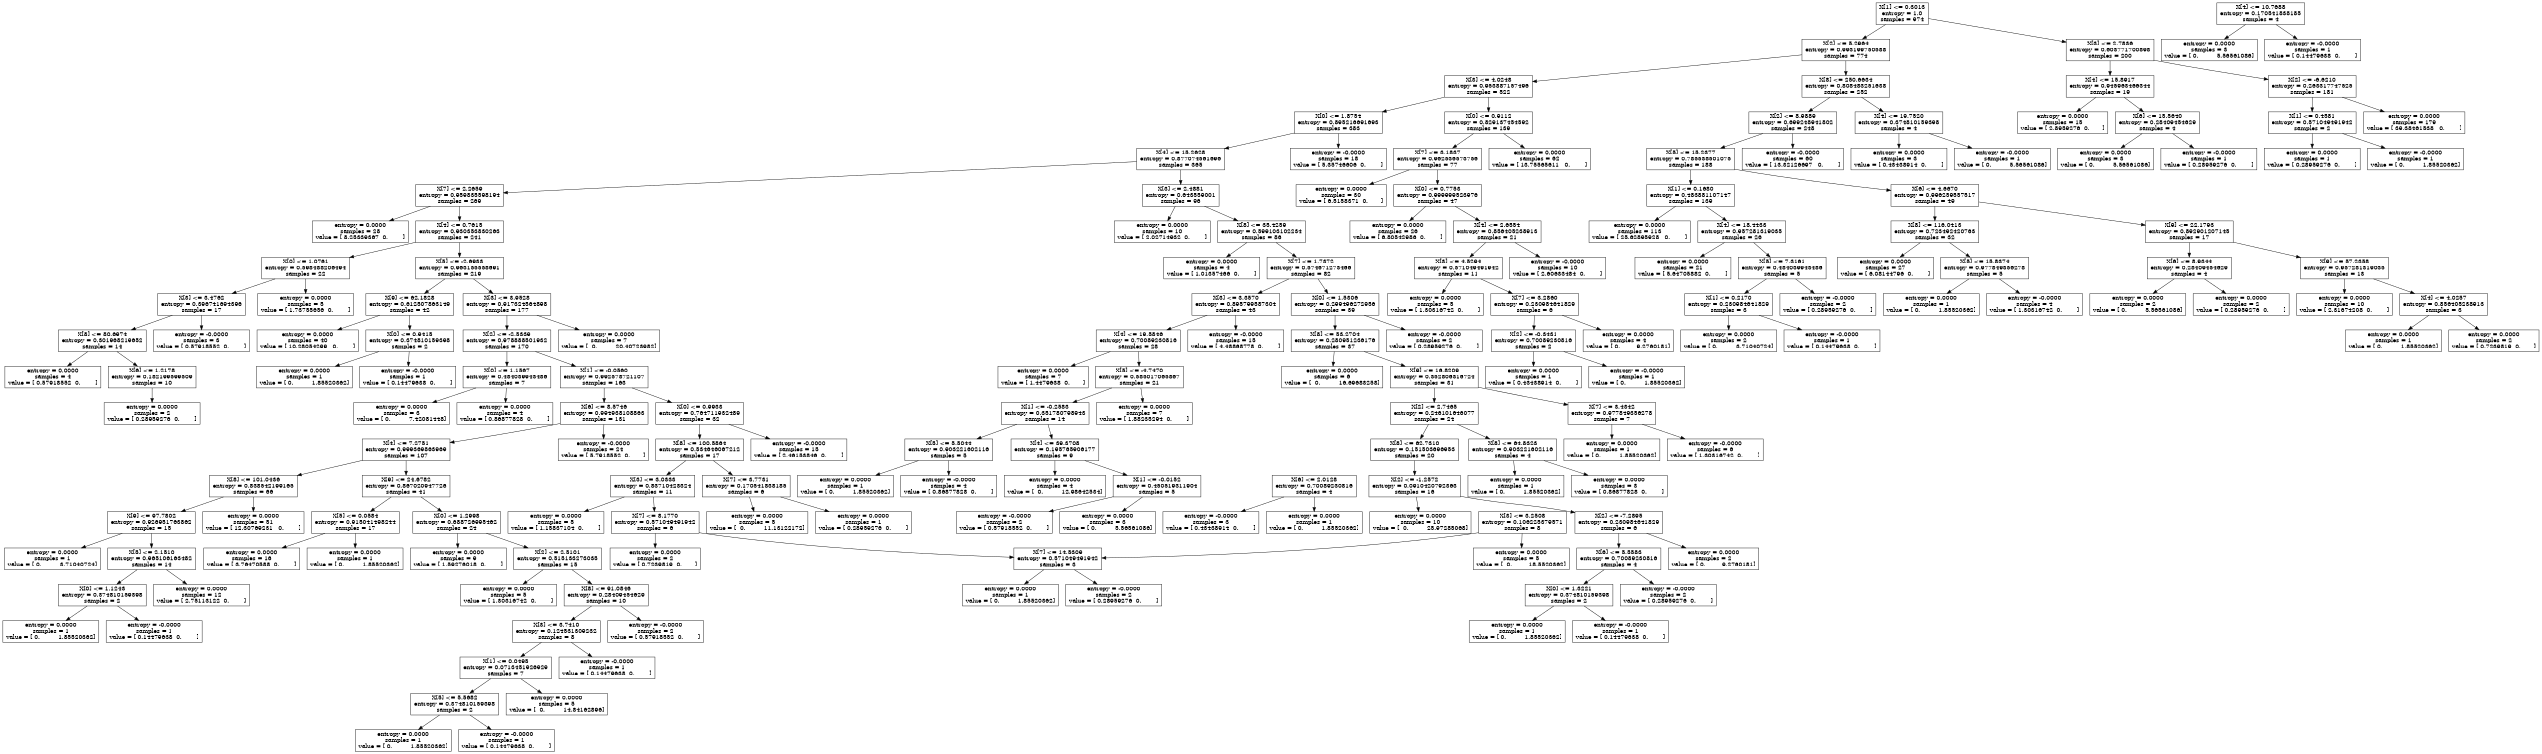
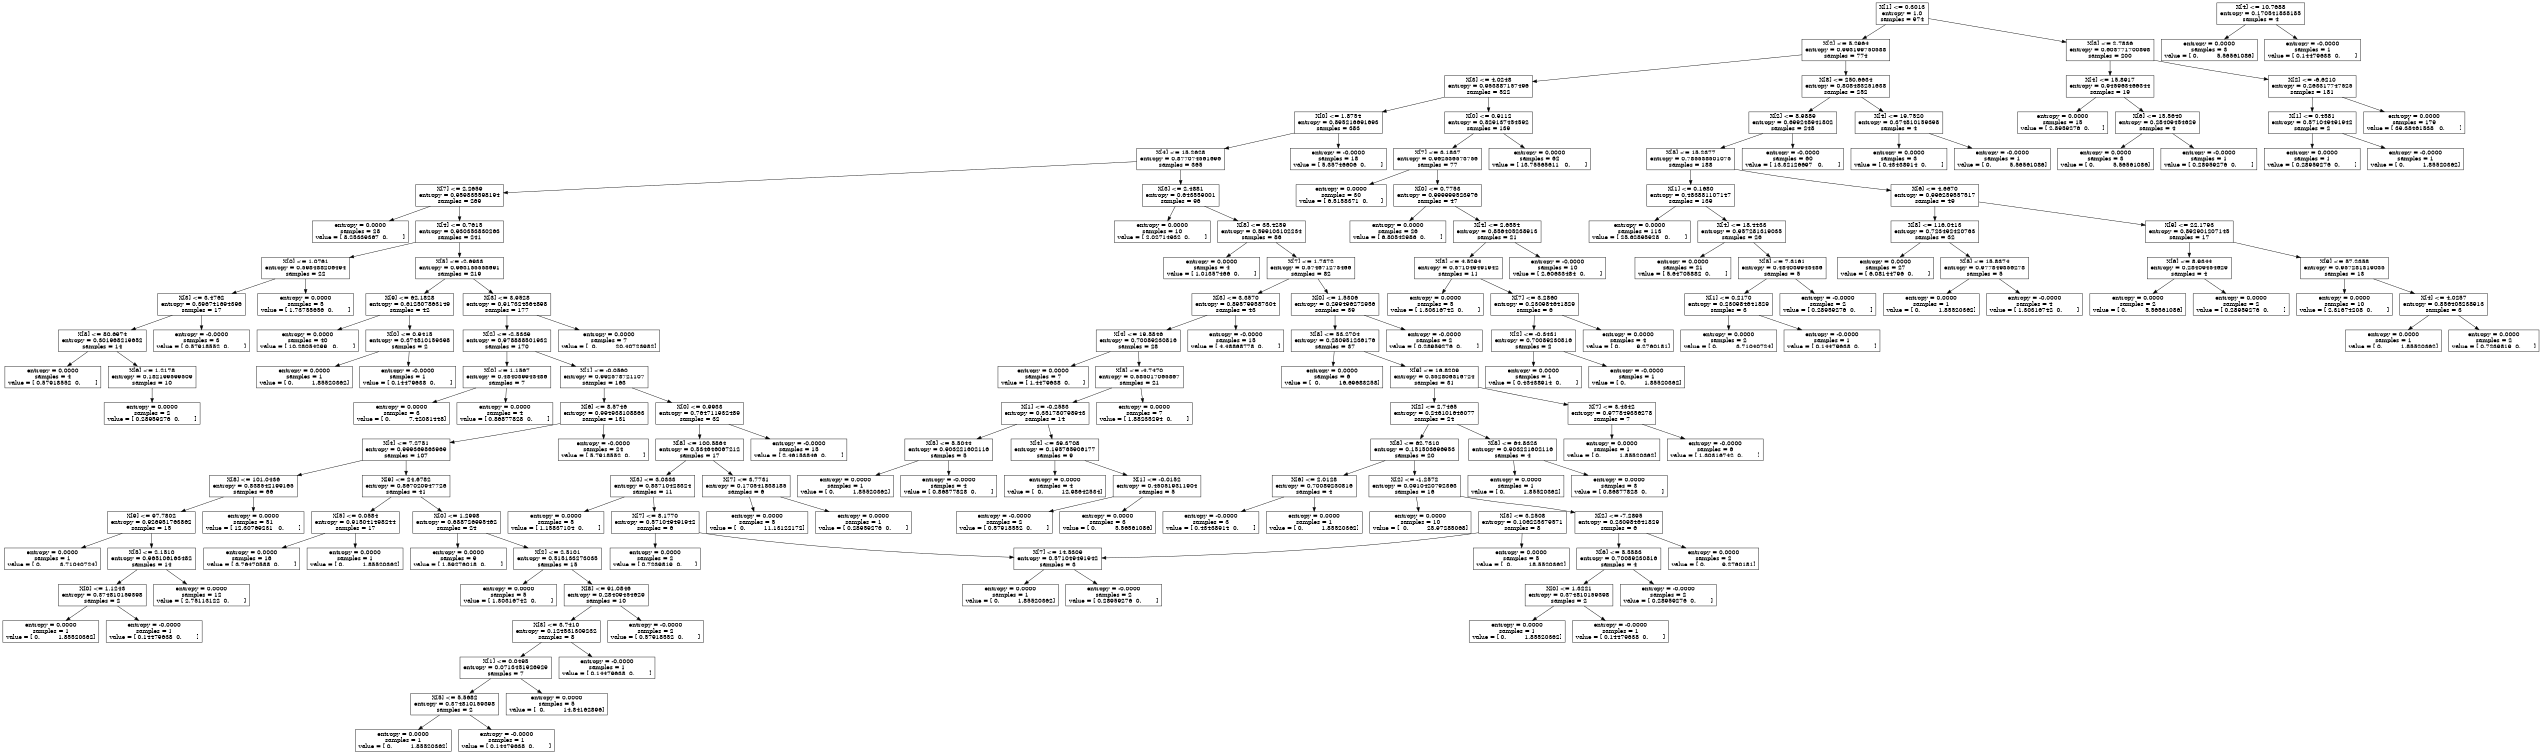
edge "X[8] <= 62.7310 entropy = 0.151503696953 samples = 20" -> "X[6] <= 2.0128 entropy = 0.70089230816 samples = 4": added
